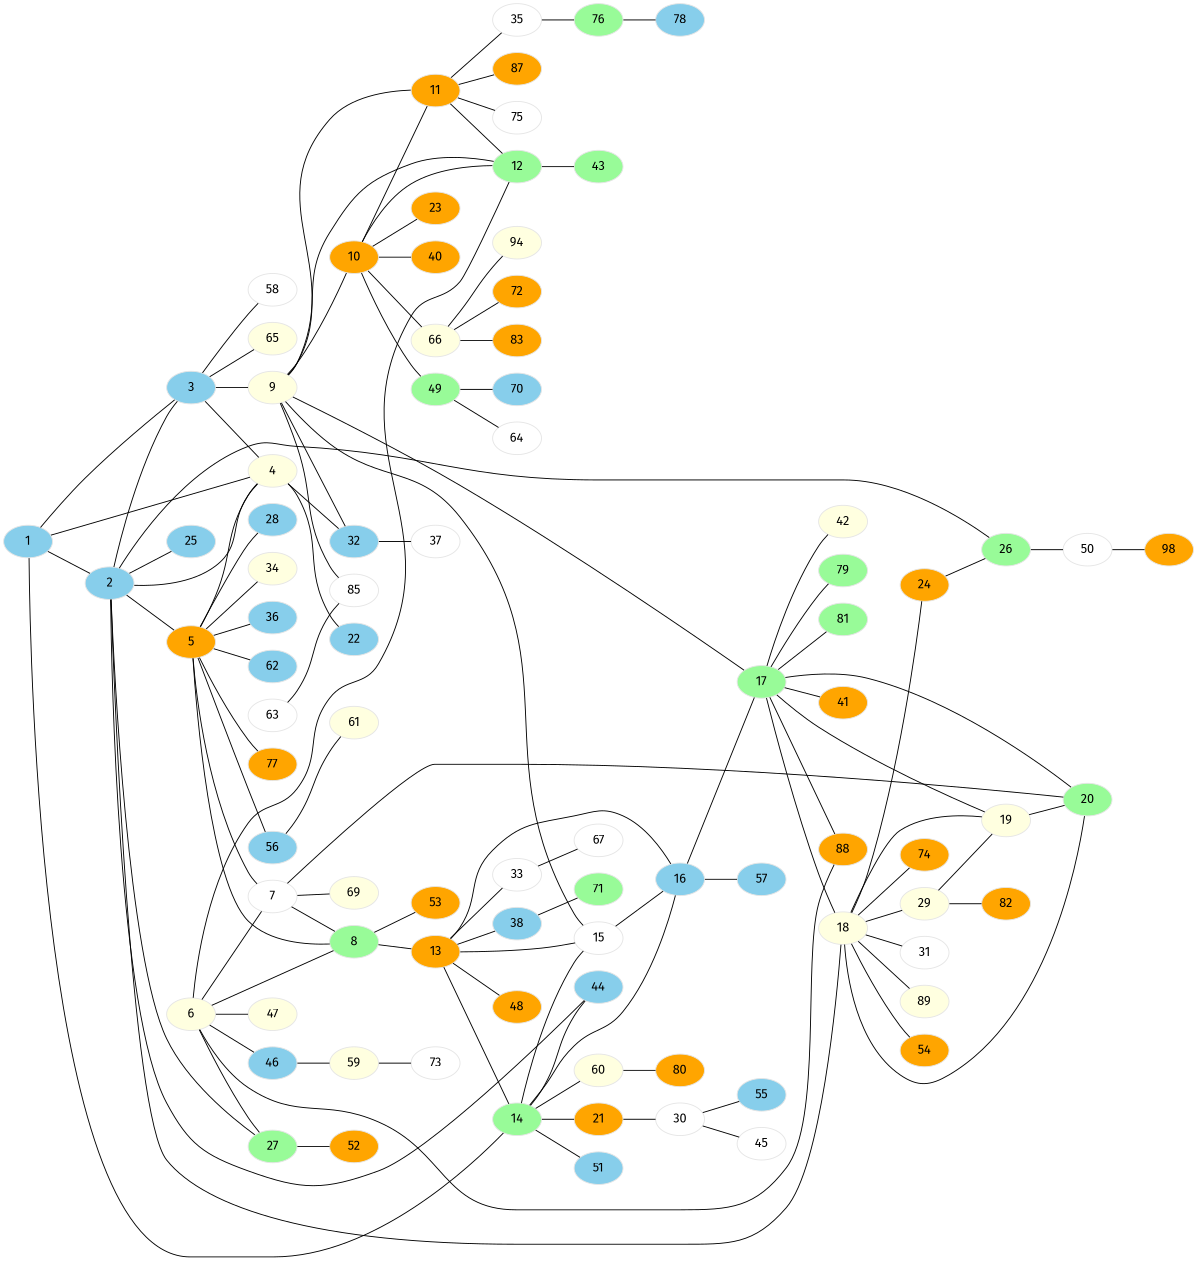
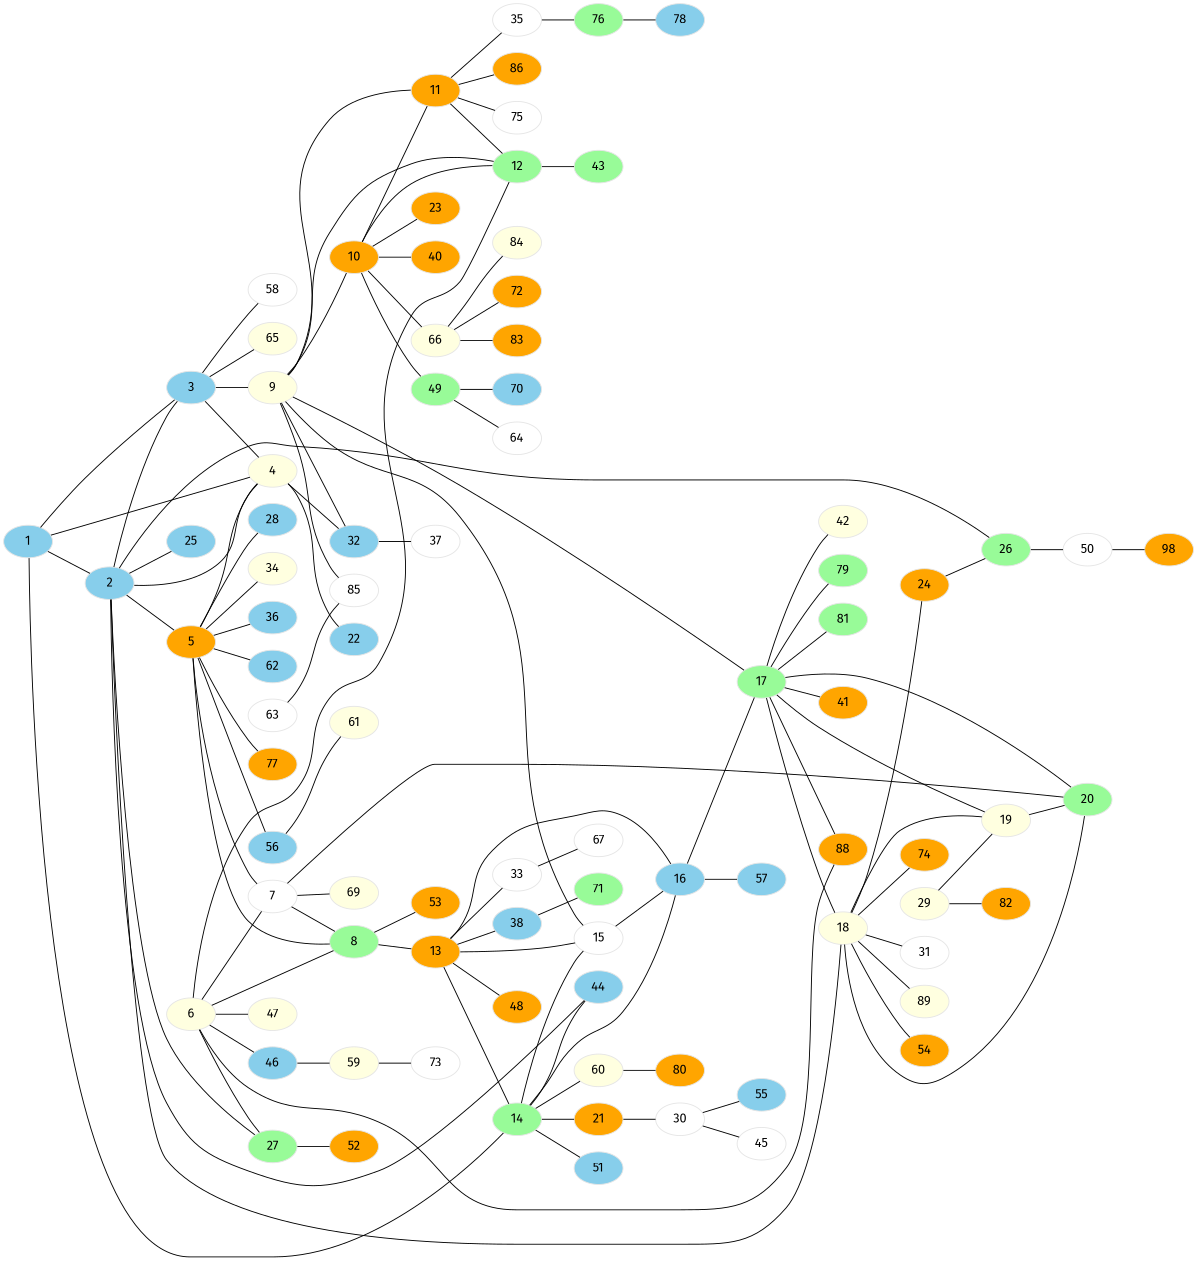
node "87": label "87" -> "86"
node "94": label "94" -> "84"
edge "29" -- "18": removed
